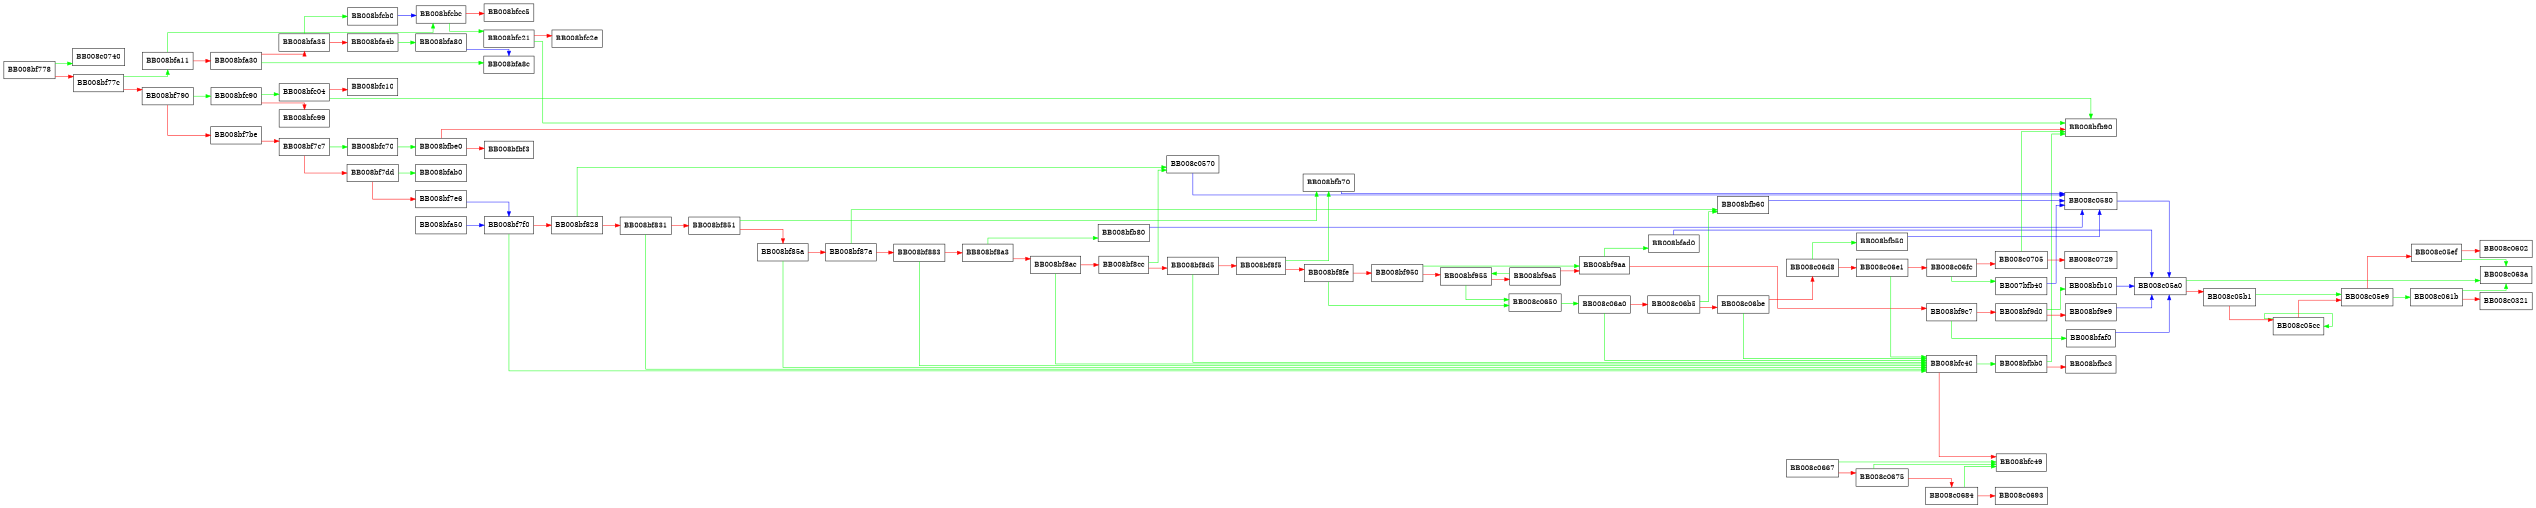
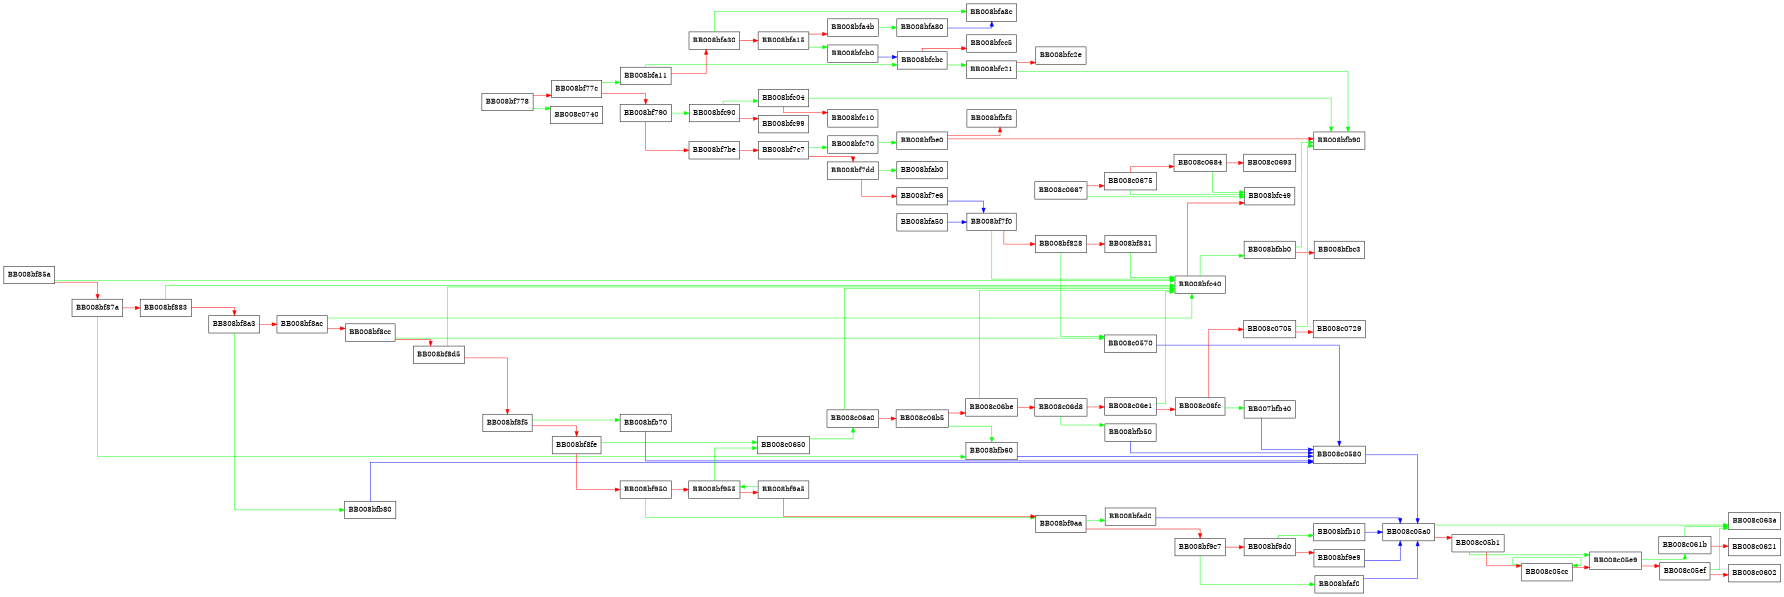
node "BB008bfa35": label "BB008bfa35" -> "BB008bfa15"
node "BB008bf851": removed
node "BB008c0321": label "BB008c0321" -> "BB008c0621"
